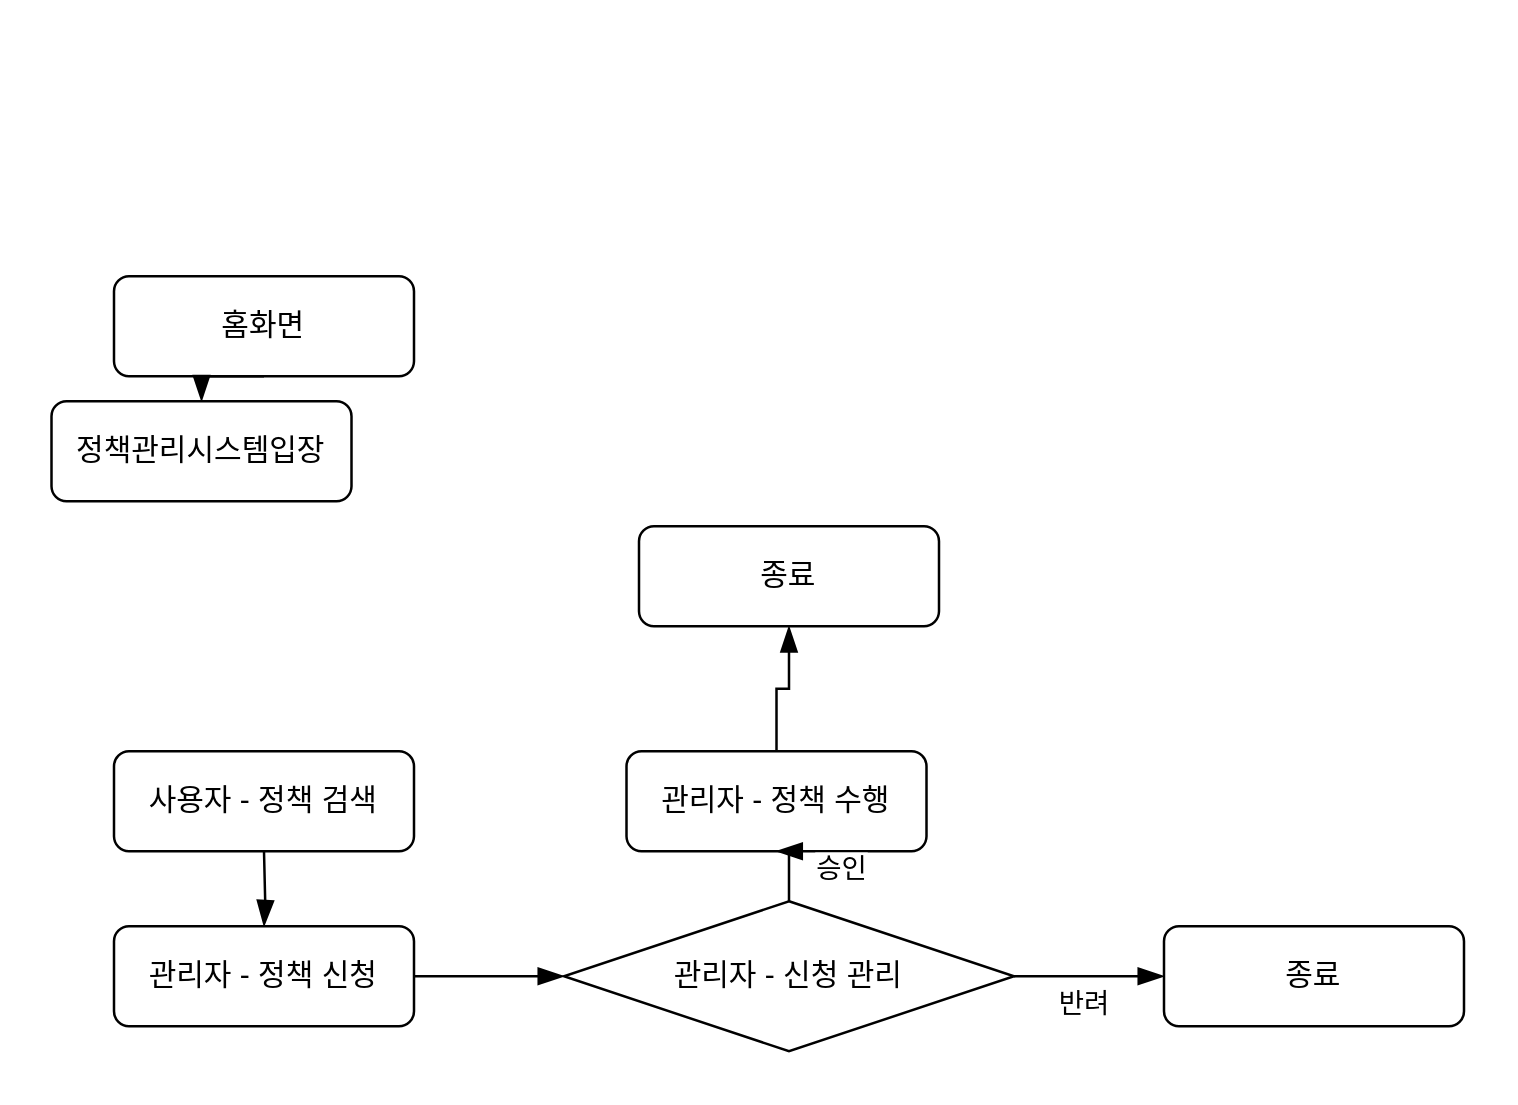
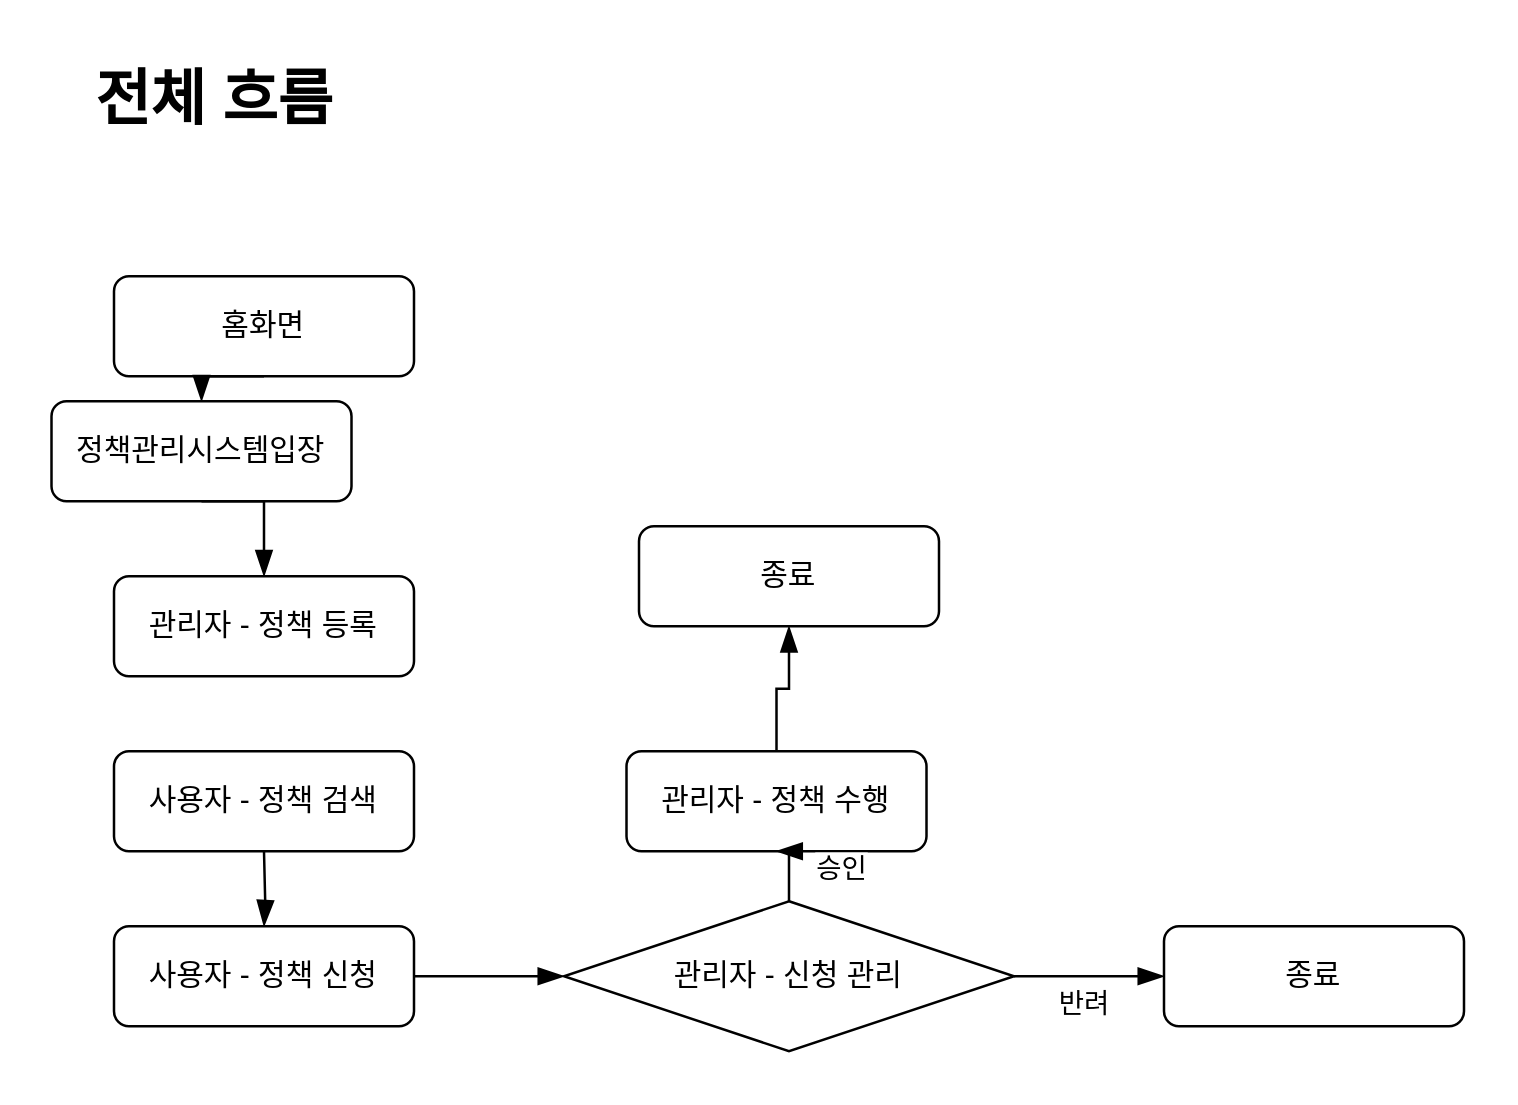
node "전체 흐름": added
edge "정책관리시스템입장" -> "관리자 - 정책 등록": added
node "관리자 - 정책 등록": added
node "관리자 - 정책 신청": label "관리자 - 정책 신청" -> "사용자 - 정책 신청"
